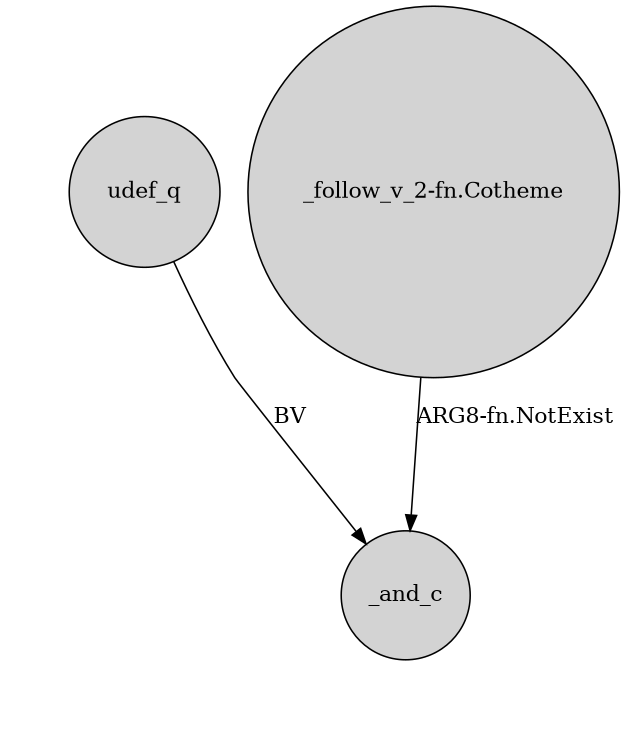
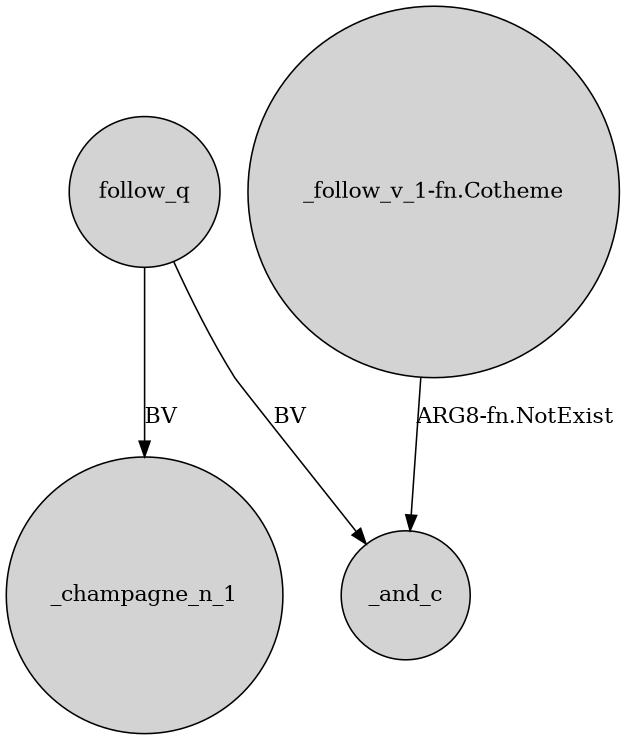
node "udef_q": label "udef_q" -> "follow_q"
node "_follow_v_2-fn.Cotheme": label "_follow_v_2-fn.Cotheme" -> "_follow_v_1-fn.Cotheme"
node "_champagne_n_1": added
